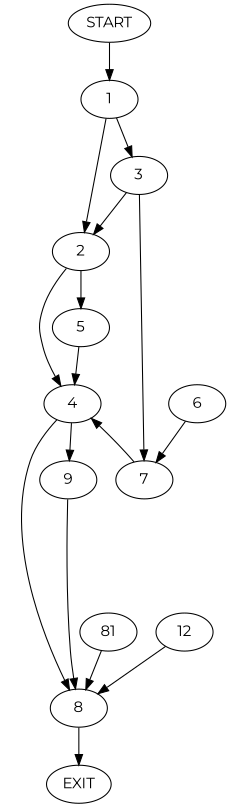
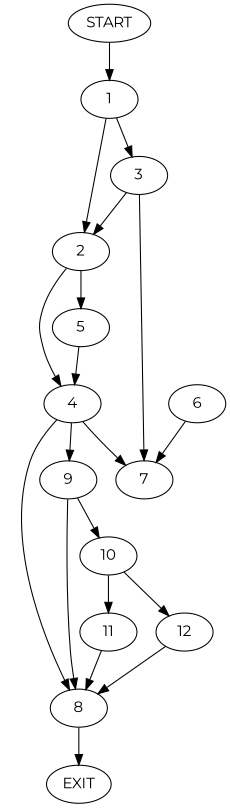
edge "7" -> "4": reversed
node "10": added
node "81": label "81" -> "11"
